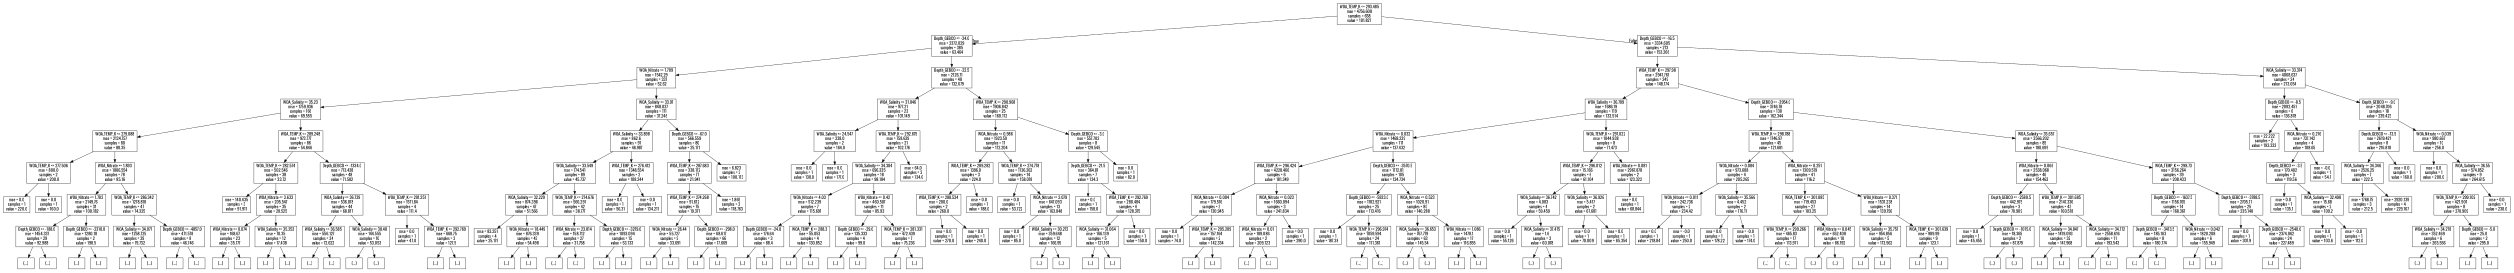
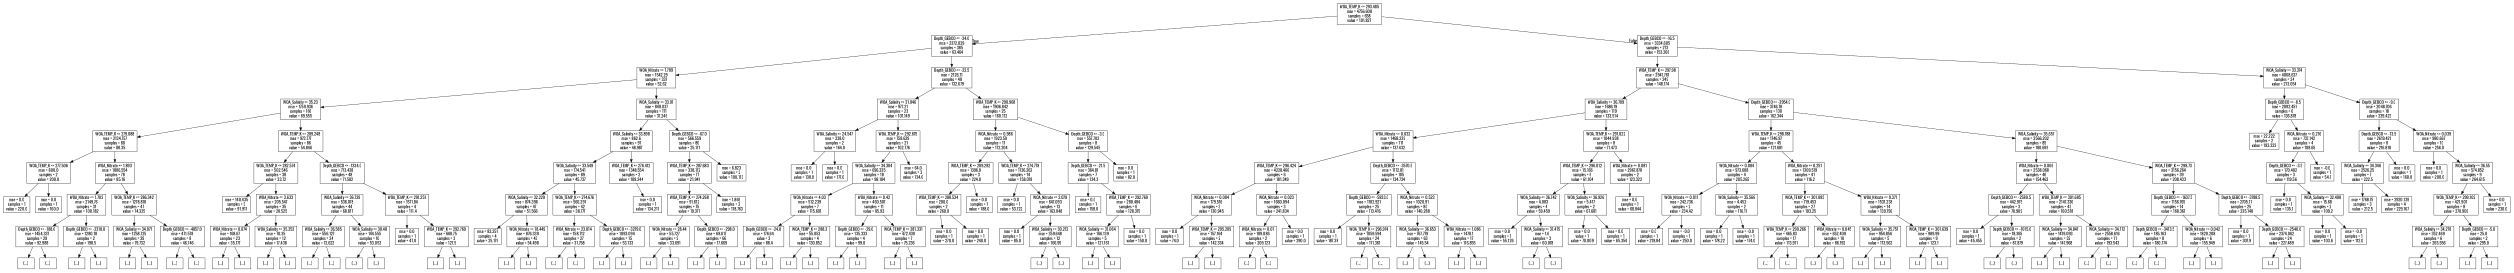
node "mse = 0.0 samples = 1 value = 56.31": removed
node "Depth_GEBCO <= -24.0 mse = 176.64 samples = 3 value = 88.4": label "Depth_GEBCO <= -24.0 mse = 176.64 samples = 3 value = 88.4" -> "Depth_GEBCO <= -24.0 mse = 176.64 value = 3 value = 88.4"
node "mse = 0.0 samples = 1 samples = 74.0": label "mse = 0.0 samples = 1 samples = 74.0" -> "mse = 0.0 samples = 1 value = 74.0"
